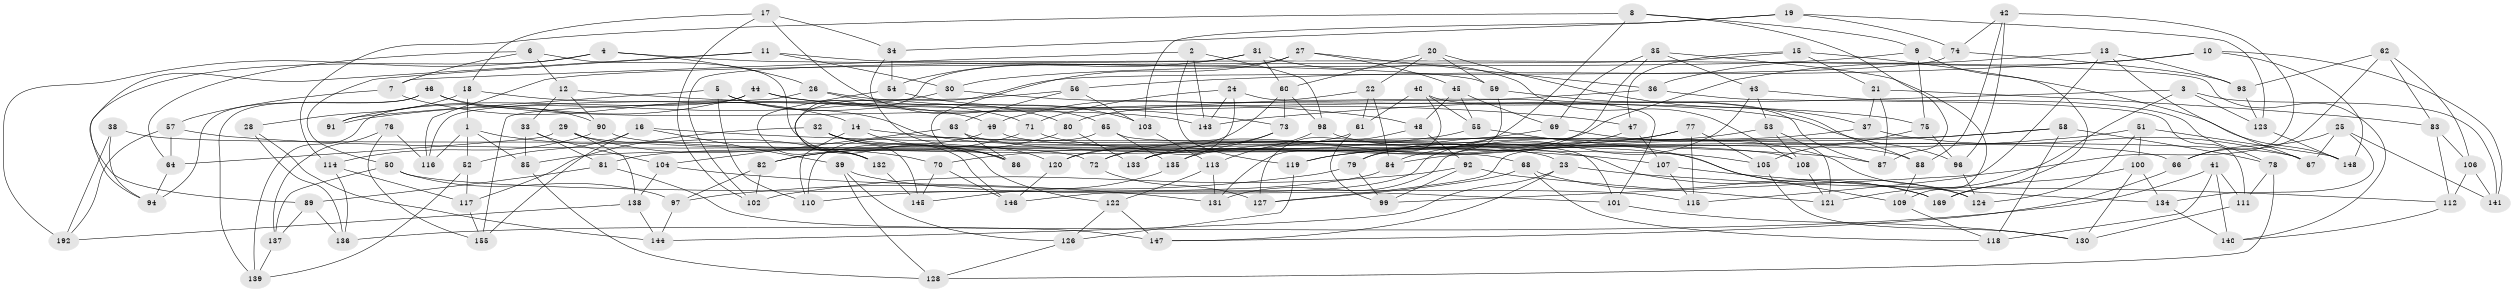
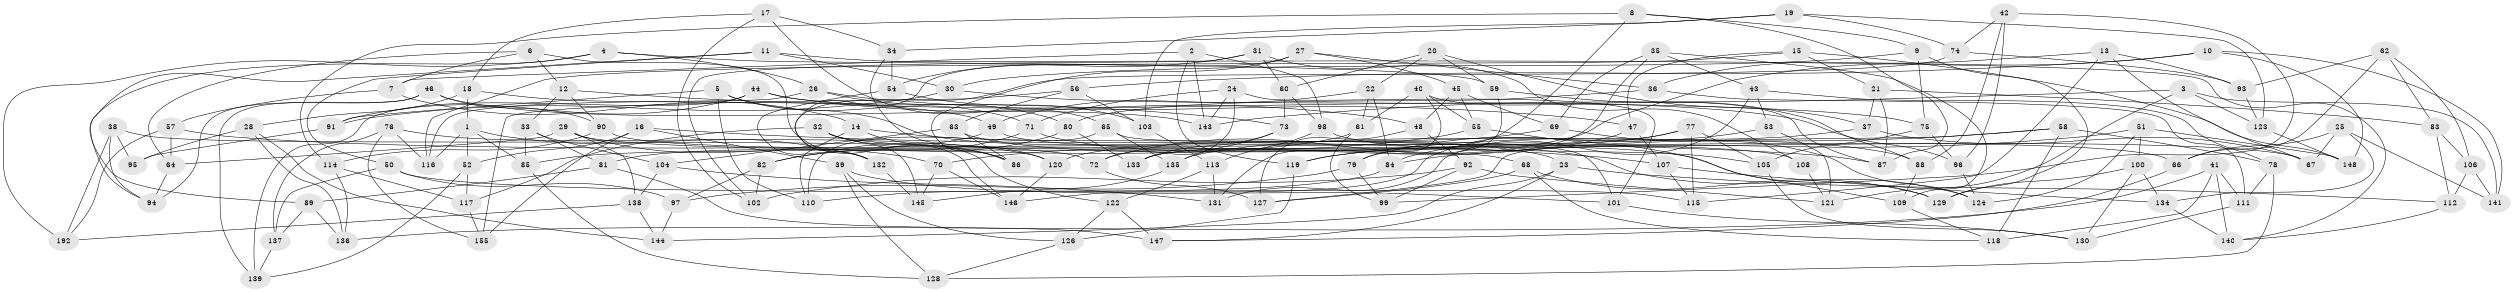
edge "60" -- "120": now "76" -- "120"
edge "53" -- "108": removed
node "95": added
node "169": label "169" -> "129"
